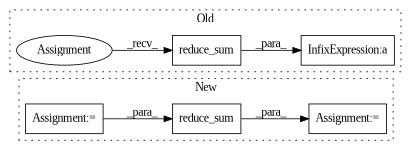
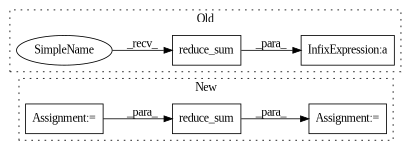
node "Assignment": label "Assignment" -> "SimpleName"
